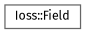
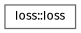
node "Ioss::Field": label "Ioss::Field" -> "Ioss::Ioss"
